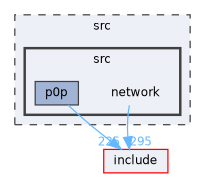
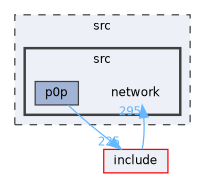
edge "network" -> "include": reversed
